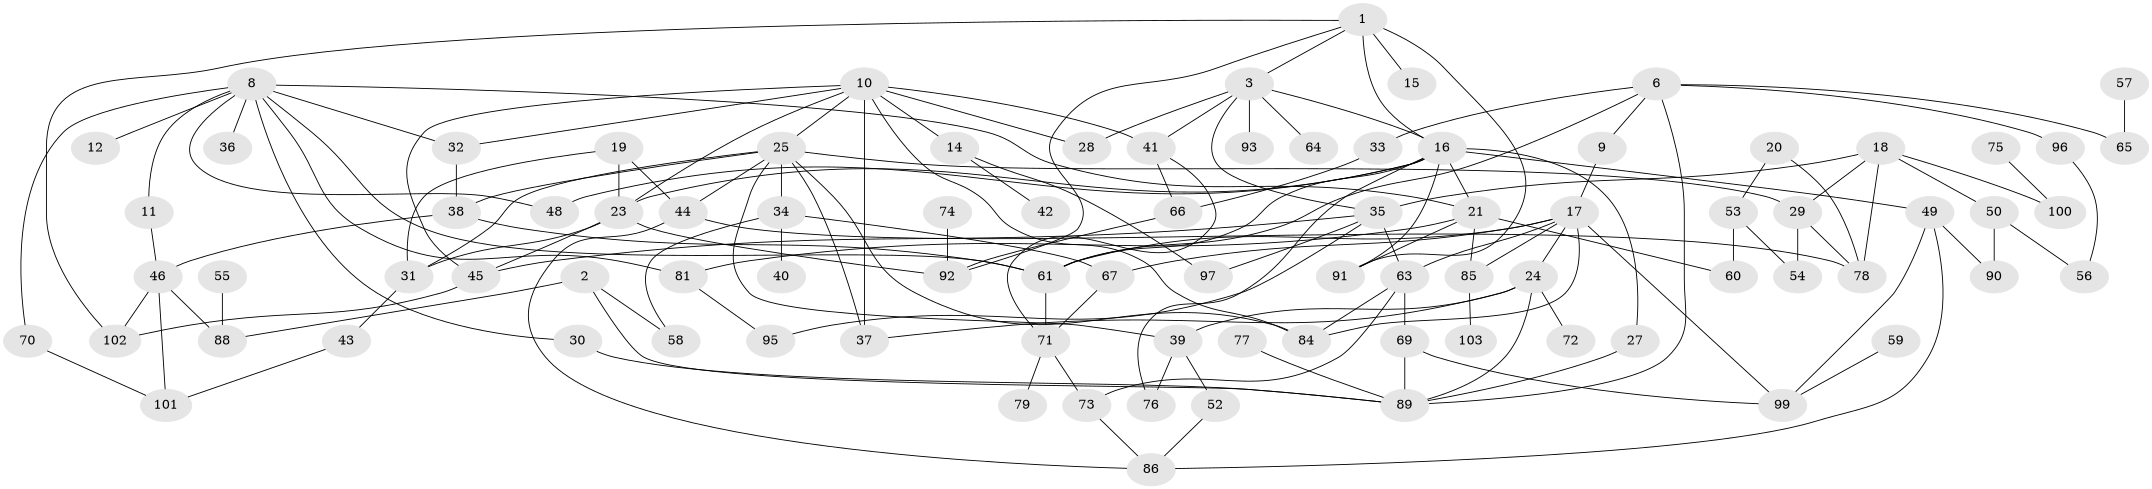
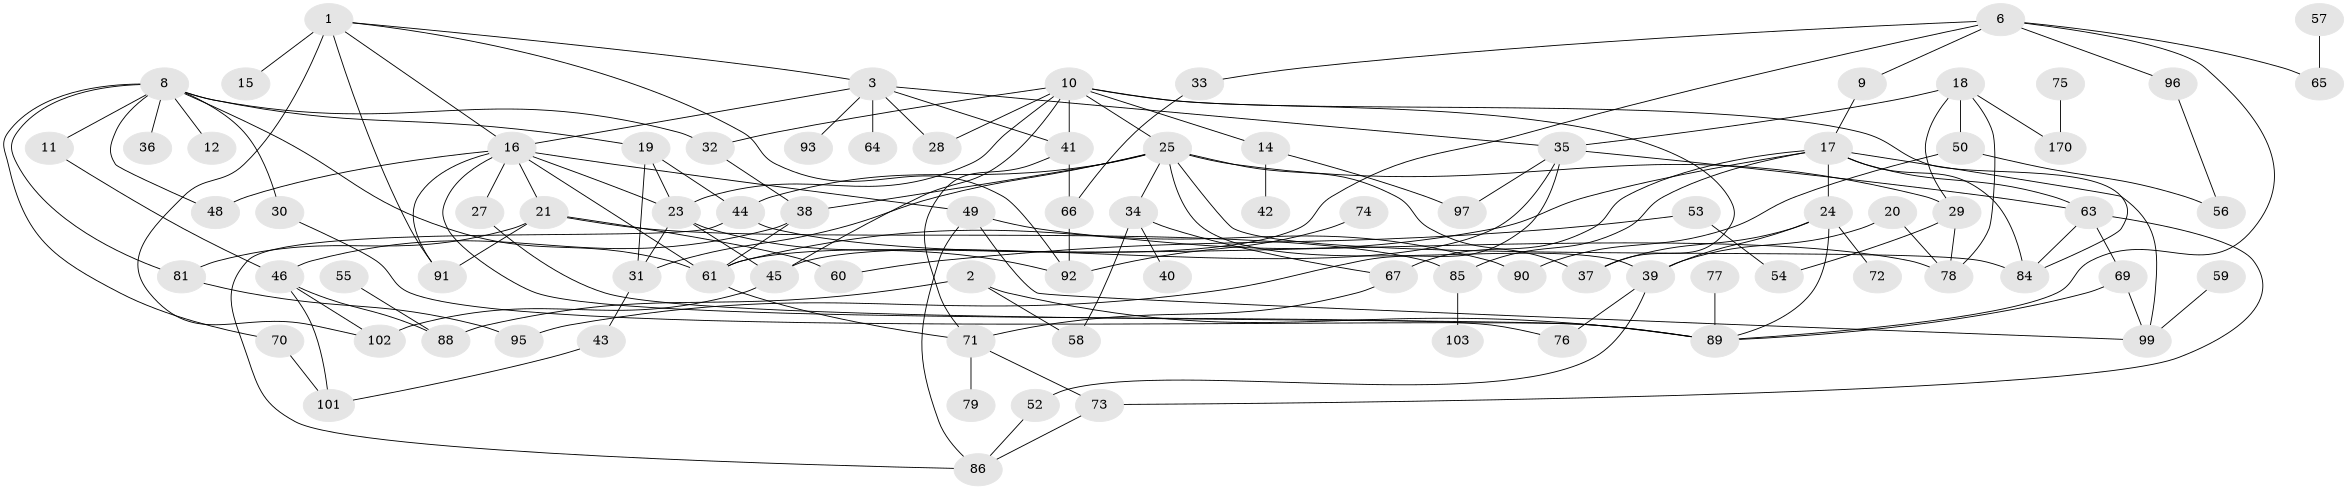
edge "8" -- "21": now "8" -- "19"
edge "20" -- "53": now "20" -- "39"
node "100": label "100" -> "170"
